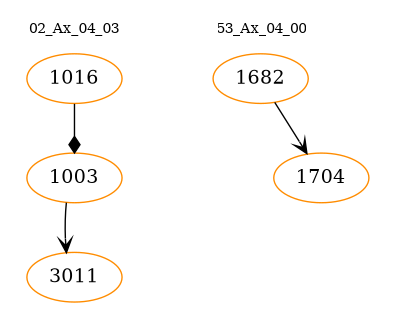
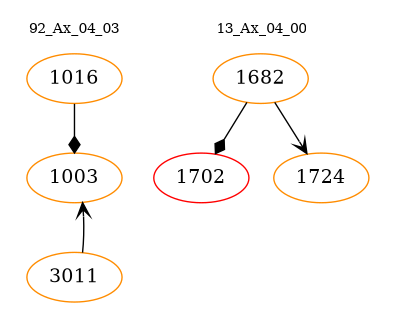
cluster "02_Ax_04_03": label "02_Ax_04_03" -> "92_Ax_04_03"
cluster "53_Ax_04_00": label "53_Ax_04_00" -> "13_Ax_04_00"
node "1702": added
node "1704": label "1704" -> "1724"
edge "1003" -> "3011": reversed
